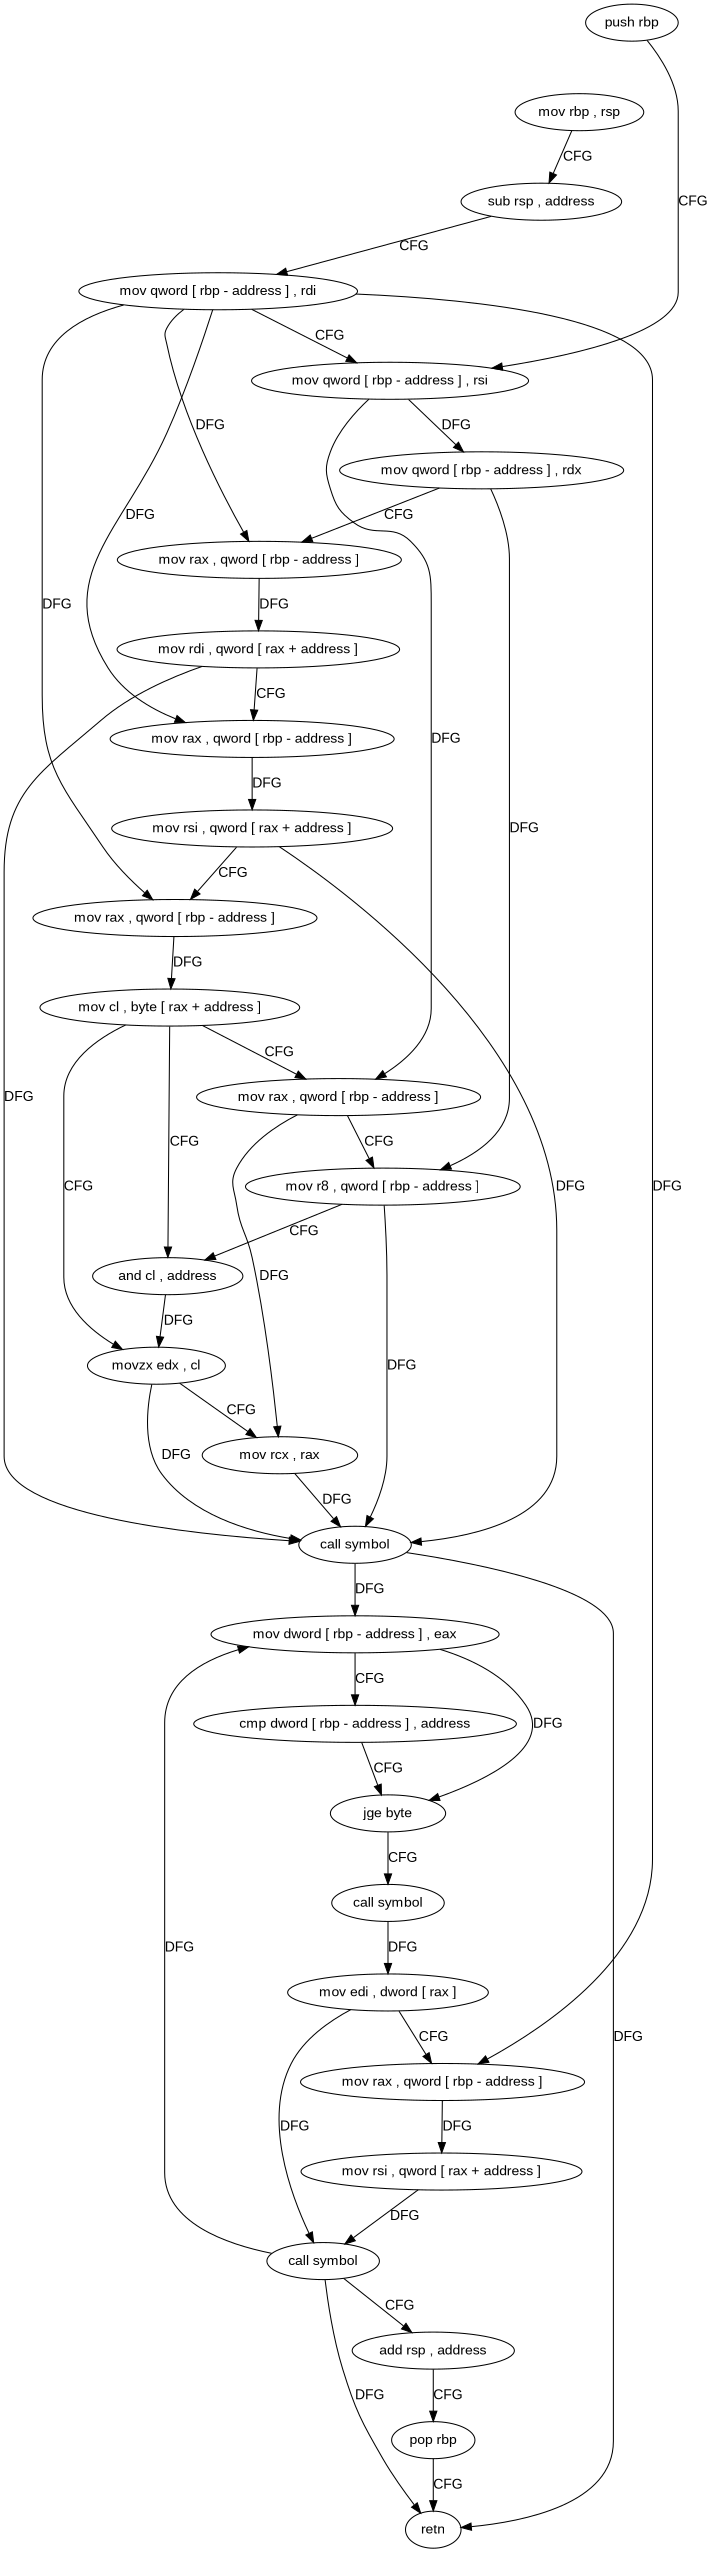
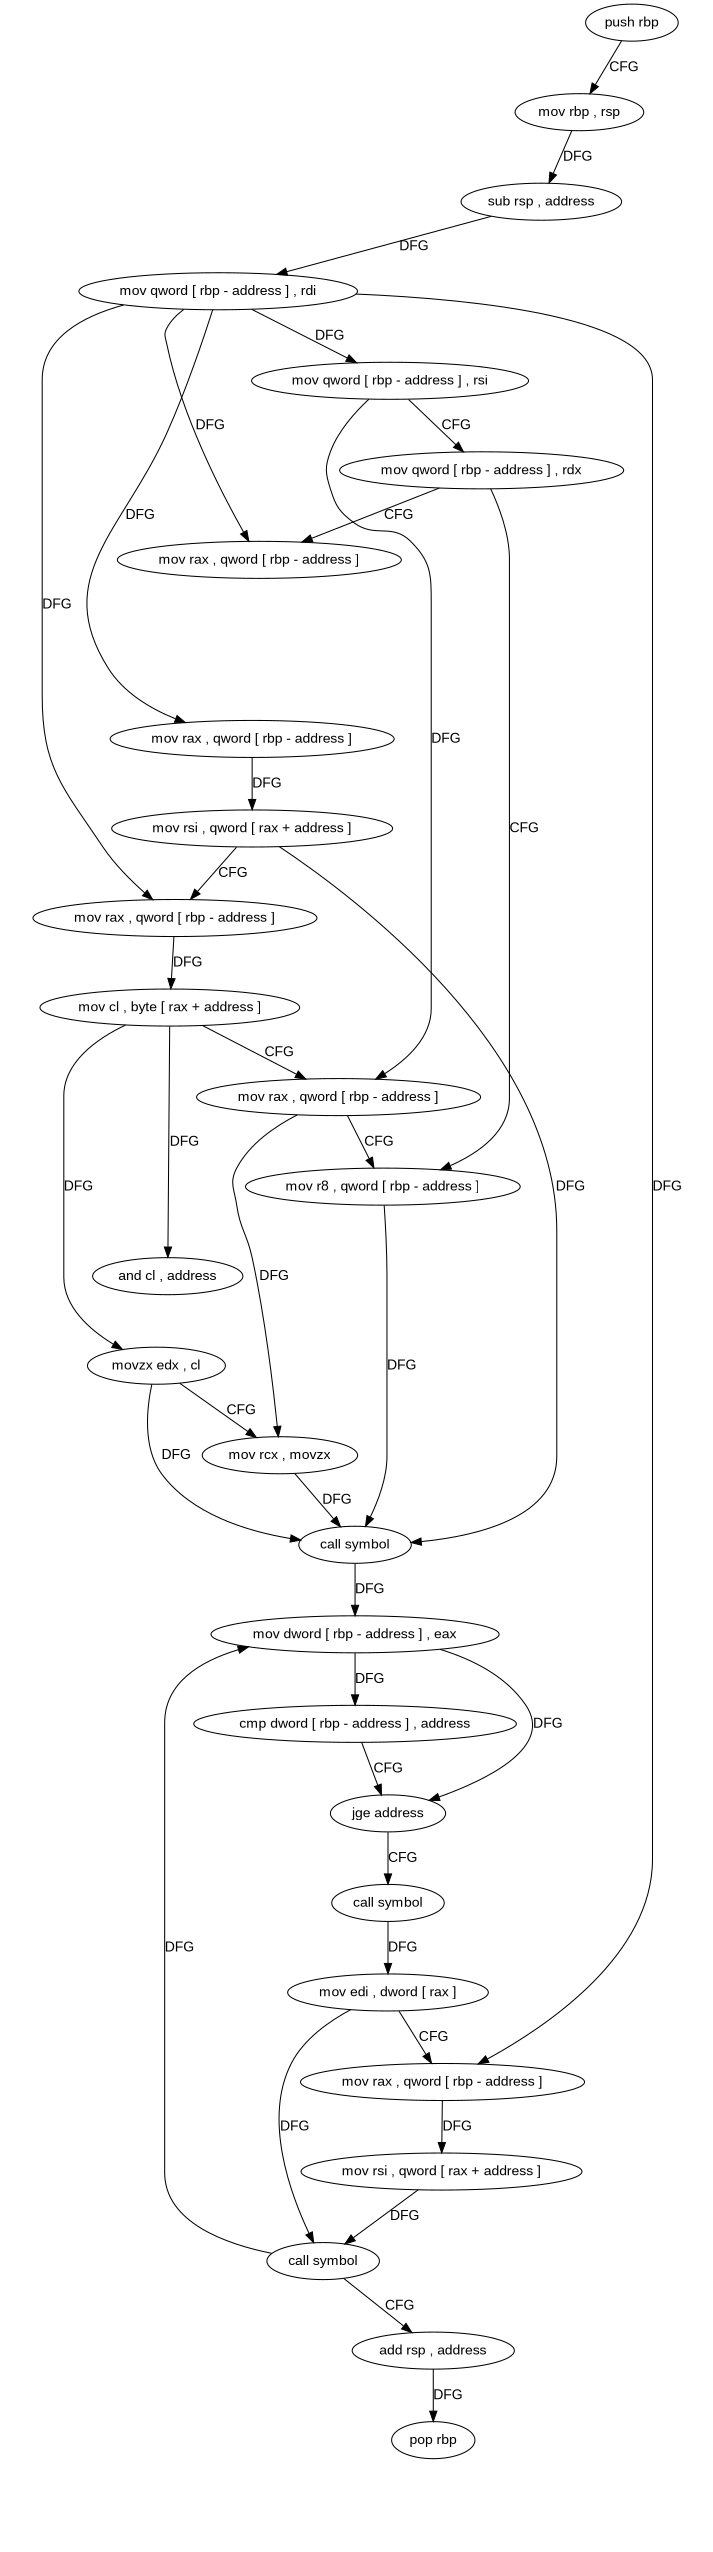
edge "mov rbp , rsp" -> "sub rsp , address": label "CFG" -> "DFG"
edge "sub rsp , address" -> "mov qword [ rbp - address ] , rdi": label "CFG" -> "DFG"
edge "push rbp" -> "mov qword [ rbp - address ] , rsi": now "push rbp" -> "mov rbp , rsp"
edge "mov qword [ rbp - address ] , rdi" -> "mov qword [ rbp - address ] , rsi": label "CFG" -> "DFG"
edge "mov qword [ rbp - address ] , rsi" -> "mov qword [ rbp - address ] , rdx": label "DFG" -> "CFG"
node "mov rdi , qword [ rax + address ]": removed
edge "mov qword [ rbp - address ] , rdx" -> "mov r8 , qword [ rbp - address ]": label "DFG" -> "CFG"
edge "mov cl , byte [ rax + address ]" -> "and cl , address": label "CFG" -> "DFG"
edge "mov cl , byte [ rax + address ]" -> "movzx edx , cl": label "CFG" -> "DFG"
edge "mov r8 , qword [ rbp - address ]" -> "and cl , address": removed, label "CFG"
edge "and cl , address" -> "movzx edx , cl": removed, label "DFG"
node "mov rcx , rax": label "mov rcx , rax" -> "mov rcx , movzx"
edge "mov dword [ rbp - address ] , eax" -> "cmp dword [ rbp - address ] , address": label "CFG" -> "DFG"
node "jge byte": label "jge byte" -> "jge address"
edge "add rsp , address" -> "pop rbp": label "CFG" -> "DFG"
node "retn": removed
